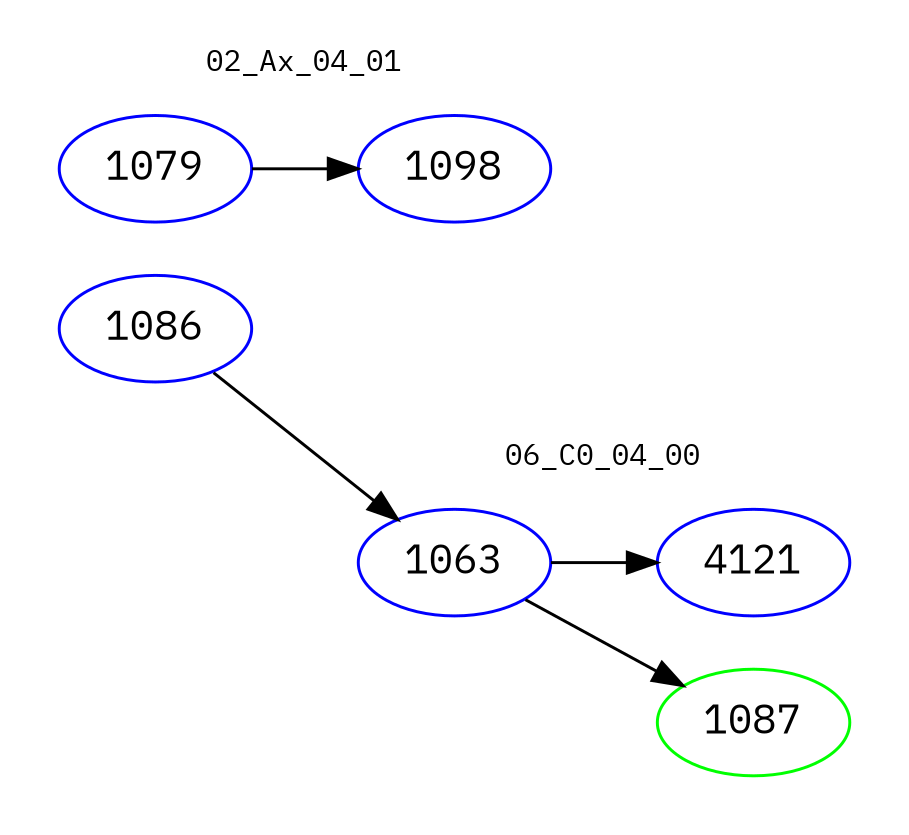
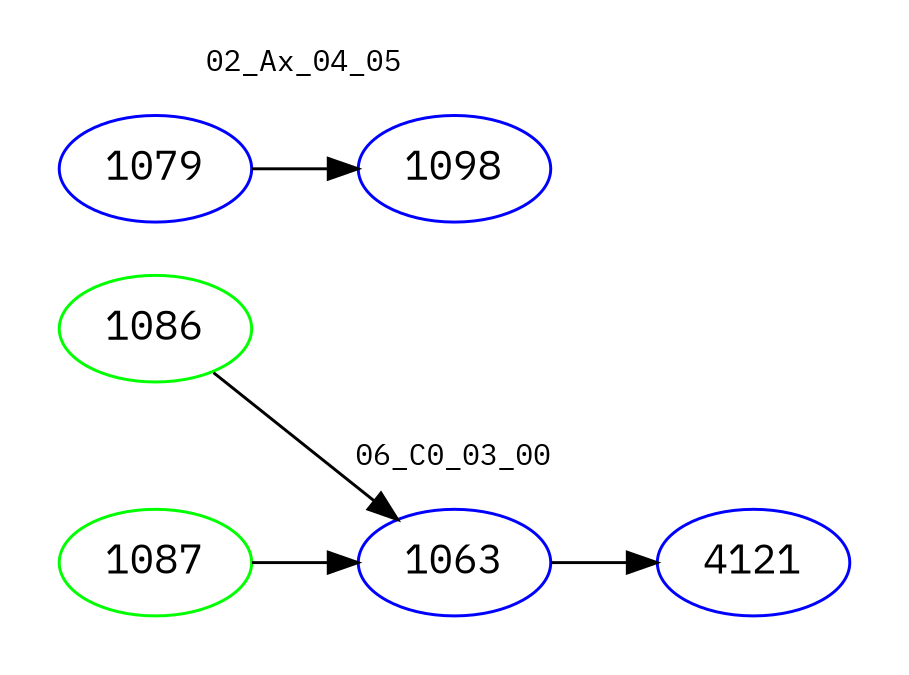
cluster "02_Ax_04_01": label "02_Ax_04_01" -> "02_Ax_04_05"
node "1086": color blue -> green
cluster "06_C0_04_00": label "06_C0_04_00" -> "06_C0_03_00"
edge "1063" -> "1087": reversed
